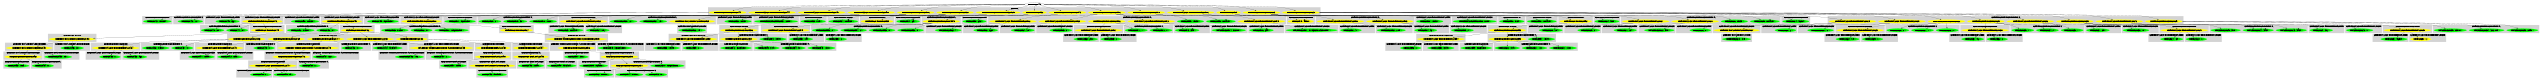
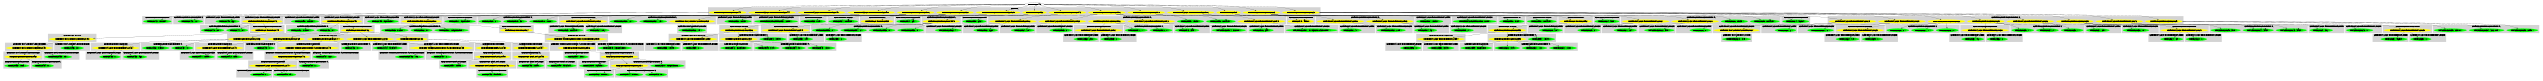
node "NT_ID_28652< c >": fillcolor yellow -> green
node "NT_STRING_MULTIPLICATION_OR_DIVISION_BINARY_28485": label "NT_STRING_MULTIPLICATION_OR_DIVISION_BINARY_28485" -> "NT_EXPR_MULTIPLICATION_OR_DIVISION_BINARY_28485"
